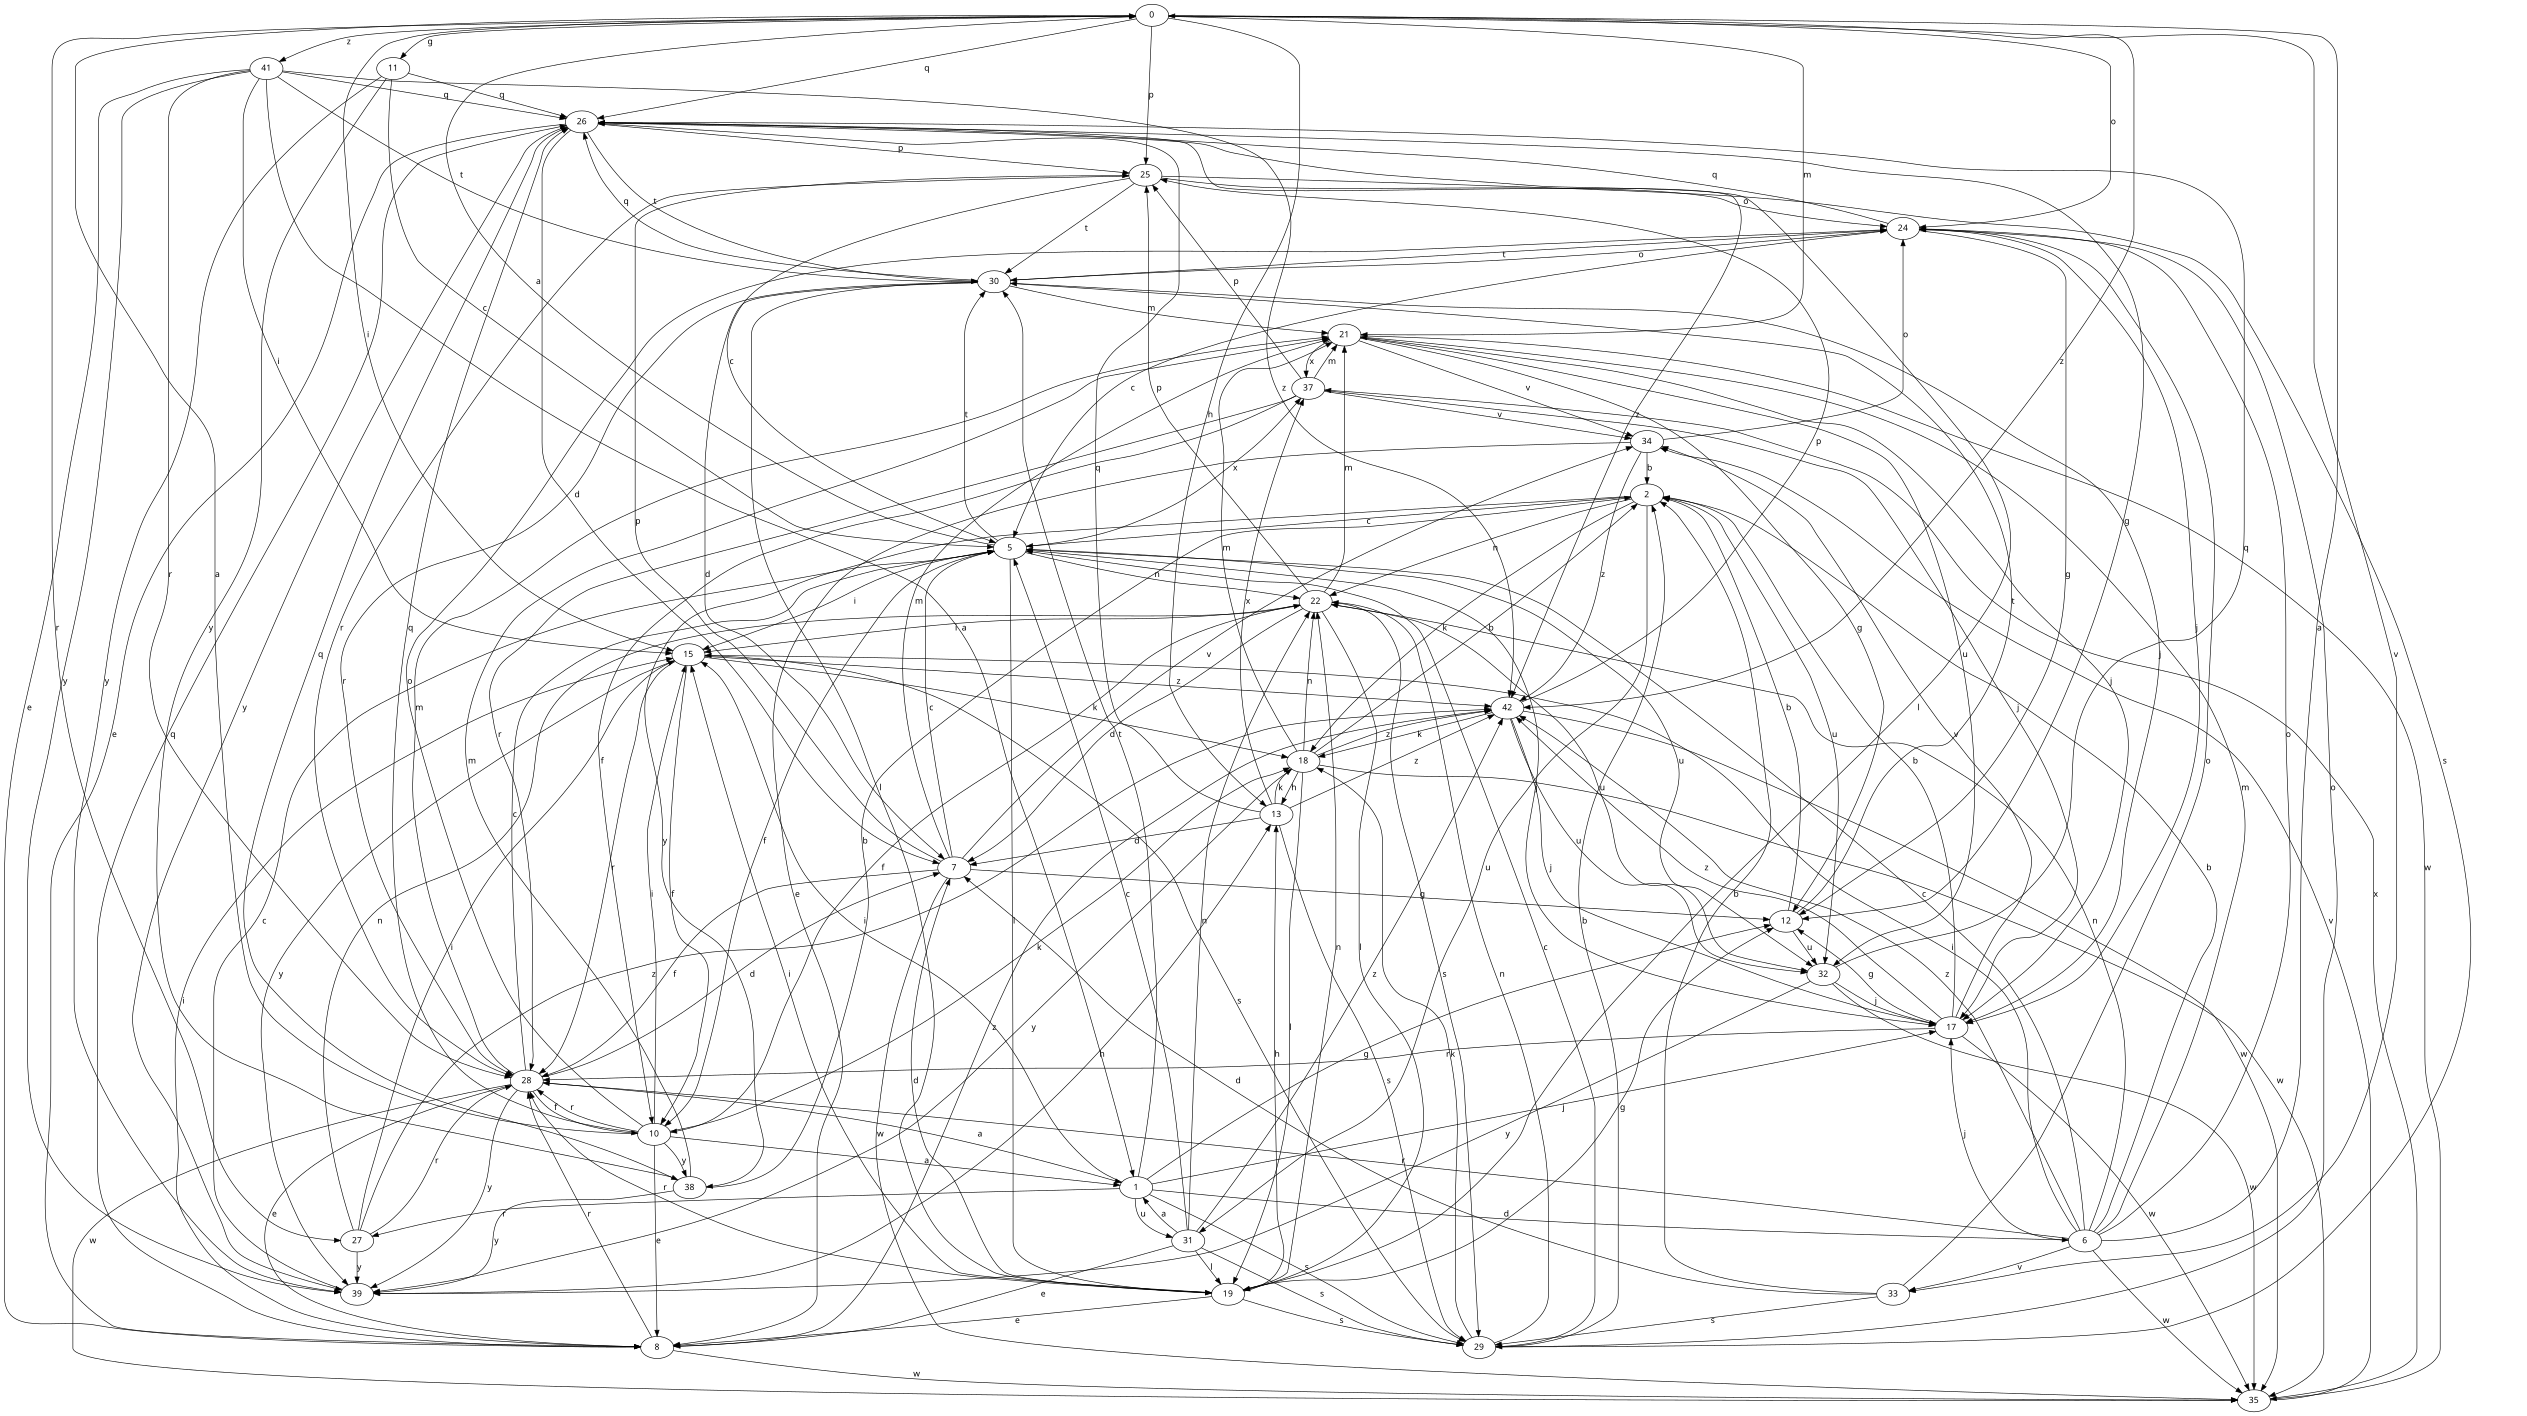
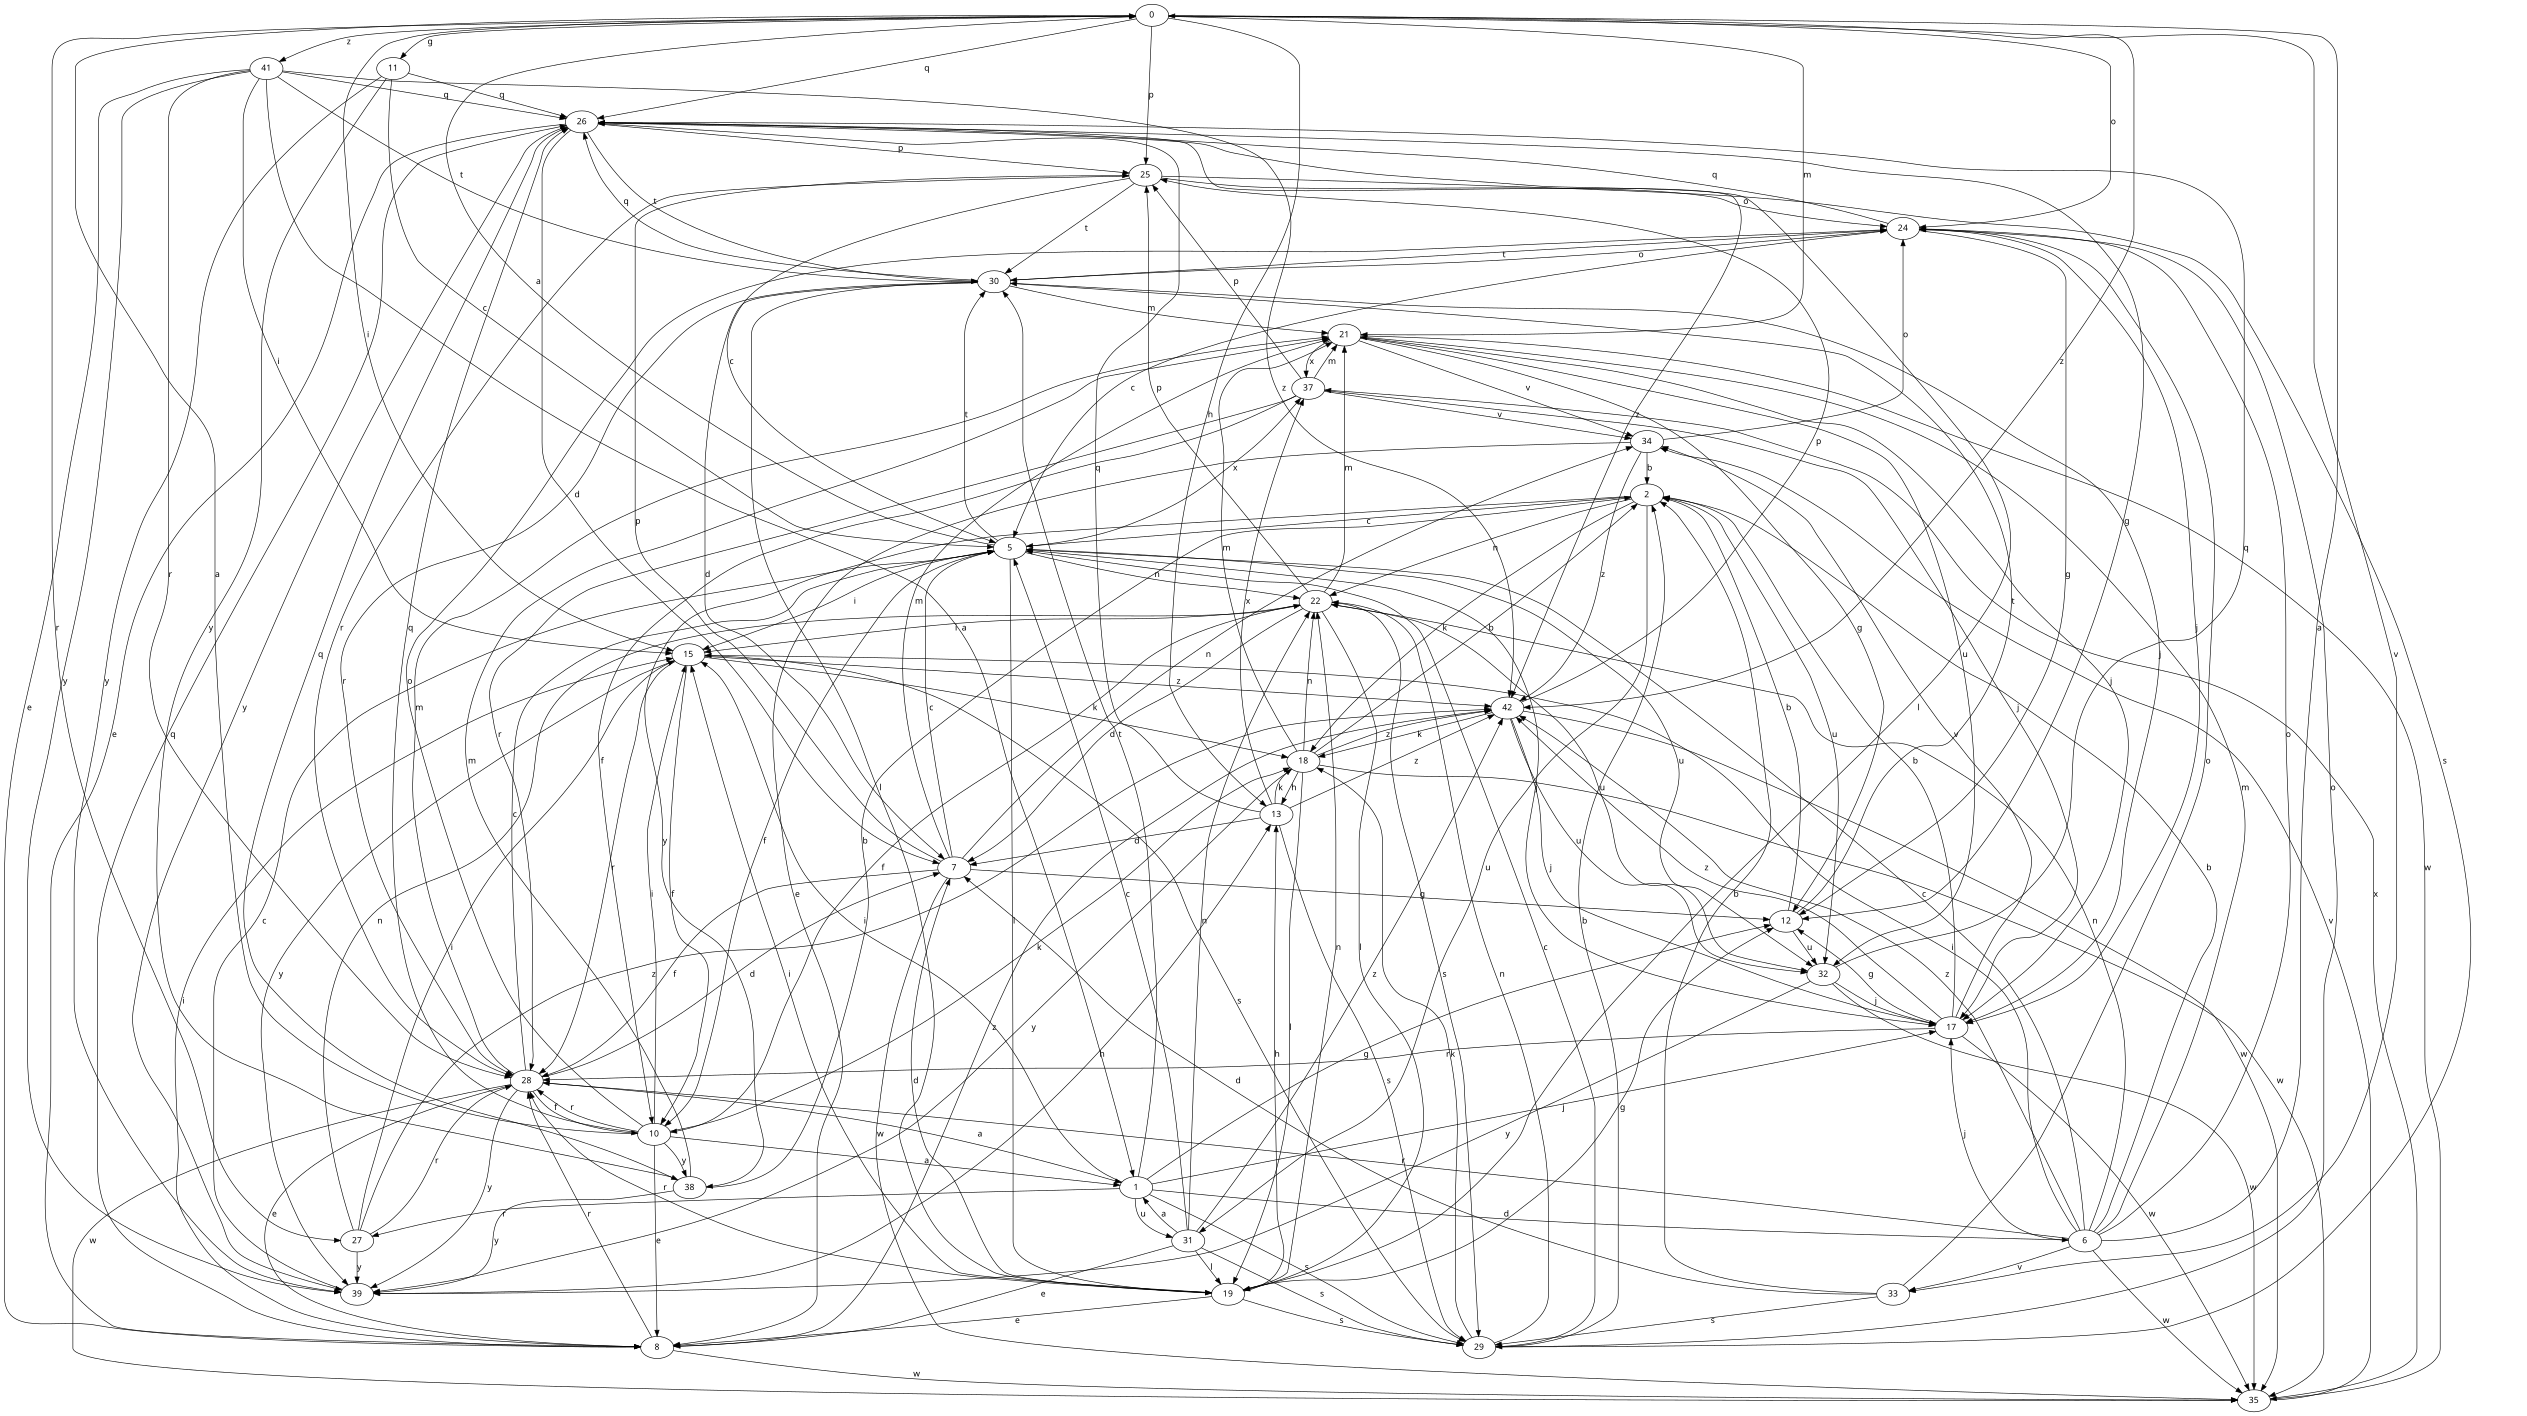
edge "7" -> "34": label "v" -> "n"
